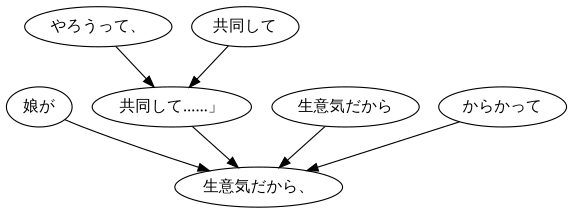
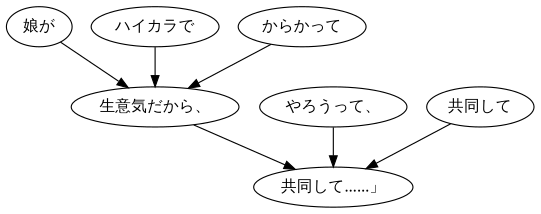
node "生意気だから": label "生意気だから" -> "ハイカラで"
edge "共同して……」" -> "生意気だから、": reversed
